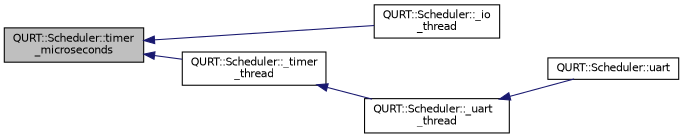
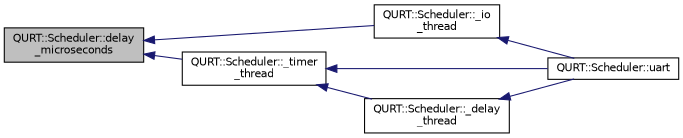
node "QURT::Scheduler::timer _microseconds": label "QURT::Scheduler::timer _microseconds" -> "QURT::Scheduler::delay _microseconds"
edge "QURT::Scheduler::uart" -> "QURT::Scheduler::_io _thread": added
edge "QURT::Scheduler::uart" -> "QURT::Scheduler::_timer _thread": added
node "QURT::Scheduler::_uart _thread": label "QURT::Scheduler::_uart _thread" -> "QURT::Scheduler::_delay _thread"
